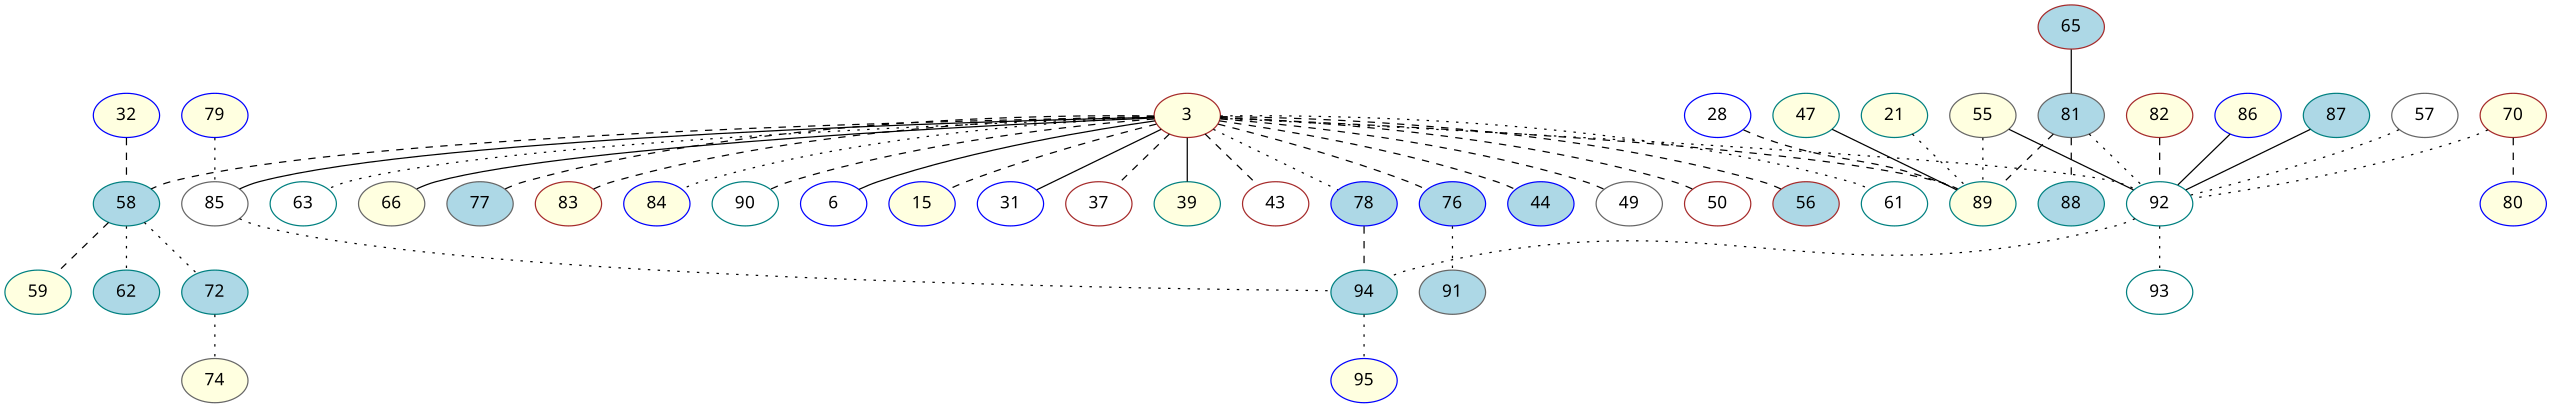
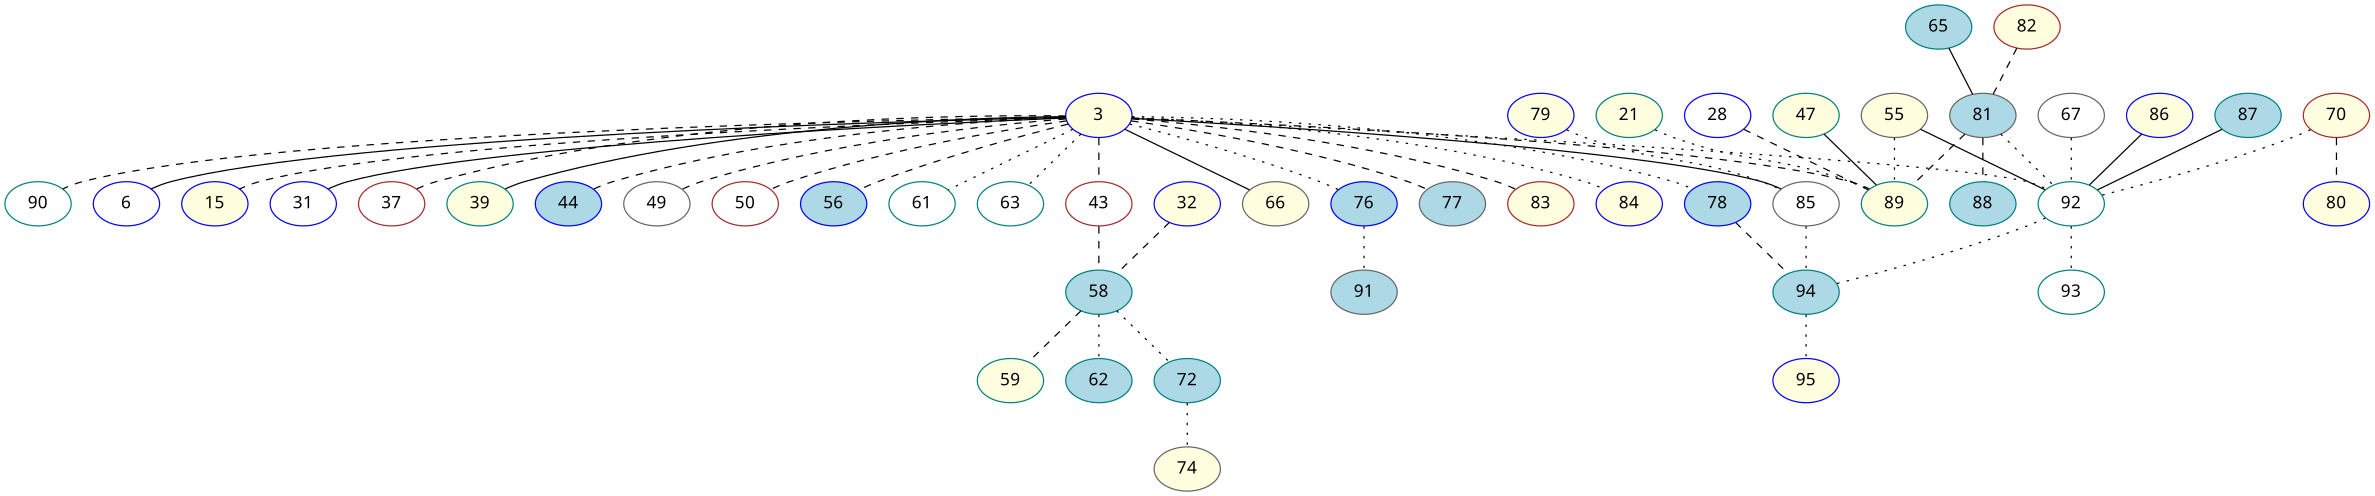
node "65": color brown -> teal
node "3": color brown -> blue
node "57": label "57" -> "67"
edge "3" -- "58": now "43" -- "58"
edge "3" -- "76": style dashed -> dotted
edge "82" -- "92": now "82" -- "81"
node "56": color brown -> blue
